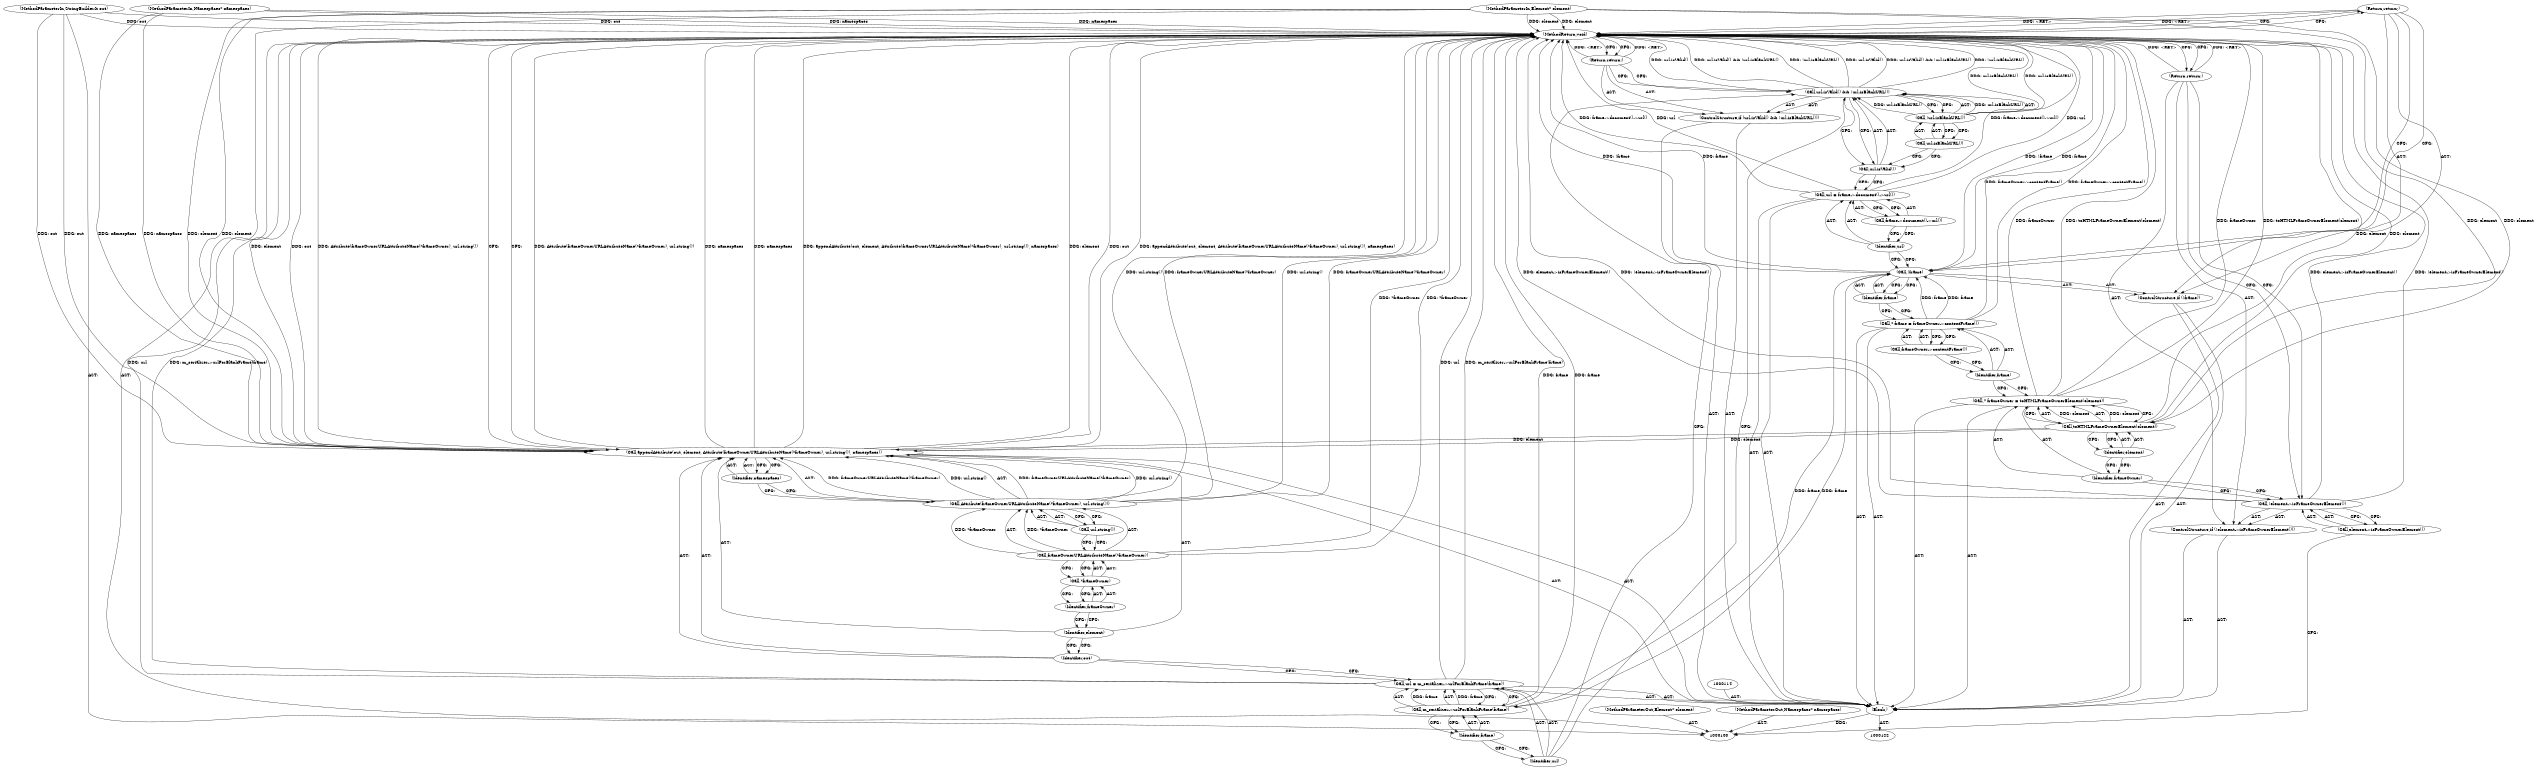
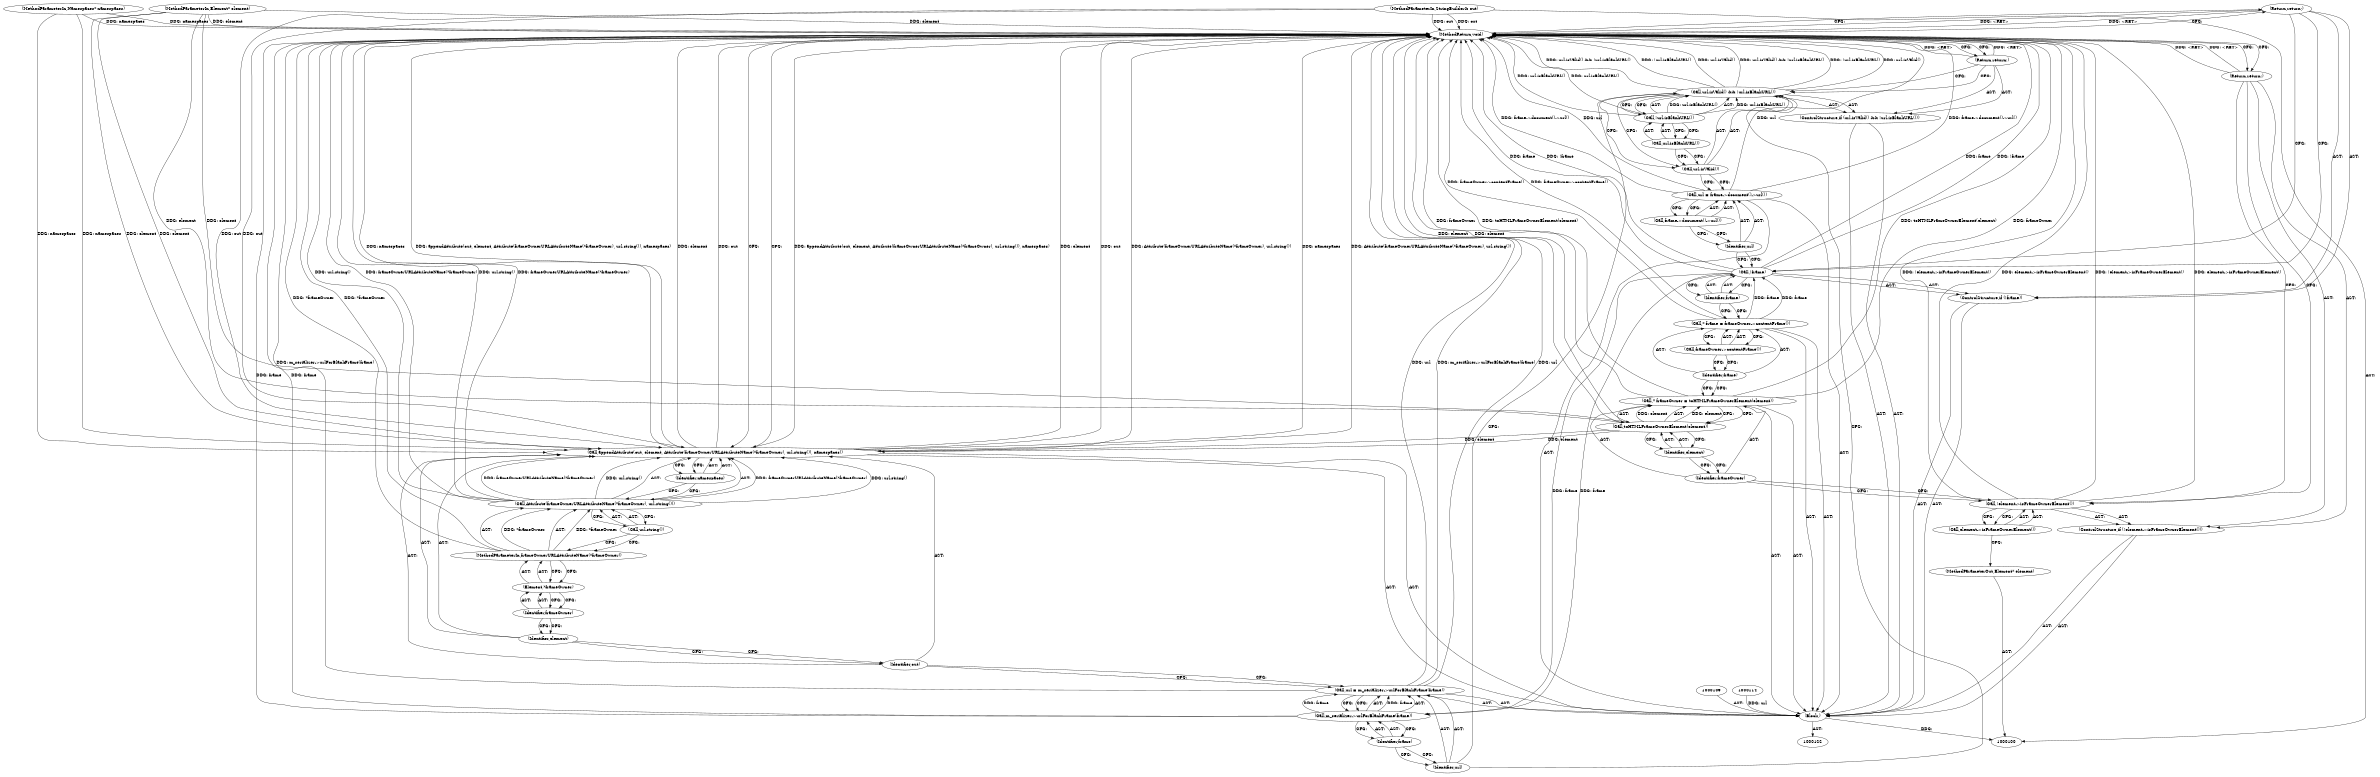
edge "(MethodParameterIn,Element* element)" -> "1000100": removed, label "AST:"
node "(Call,frameOwnerURLAttributeName(*frameOwner))": label "(Call,frameOwnerURLAttributeName(*frameOwner))" -> "(MethodParameterIn,frameOwnerURLAttributeName(*frameOwner))"
node "(Call,*frameOwner)": label "(Call,*frameOwner)" -> "(Element,*frameOwner)"
node "1000109": added
edge "1000114" -> "(Block,)": label "AST: " -> "DDG: url"
node "(MethodParameterOut,Namespaces* namespaces)": removed
edge "(Call,element->isFrameOwnerElement())" -> "1000100": now "(Call,element->isFrameOwnerElement())" -> "(MethodParameterOut,Element* element)"
